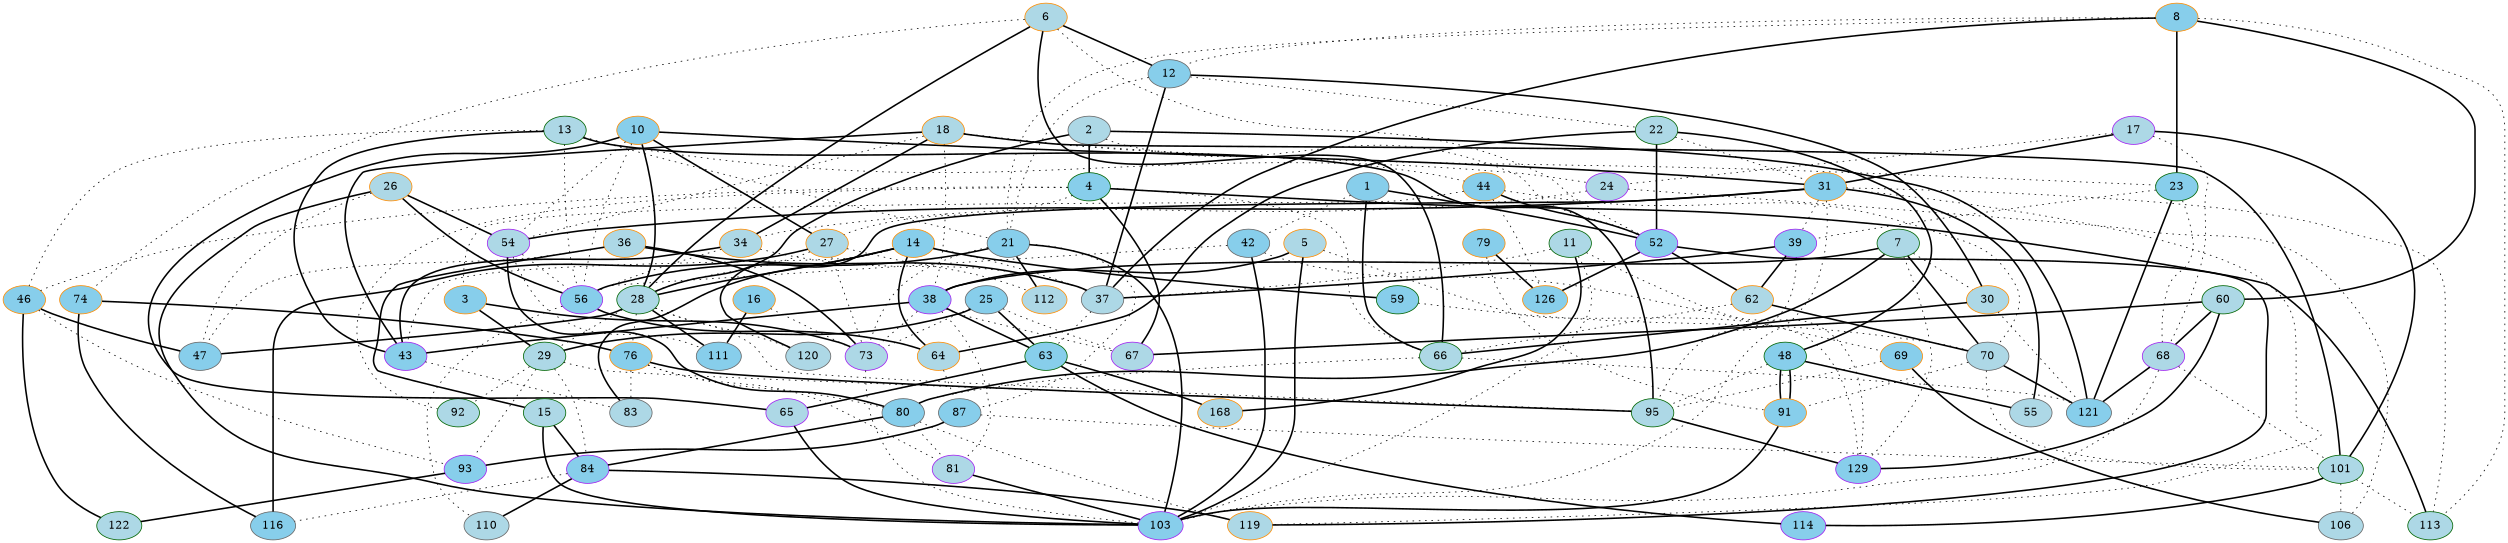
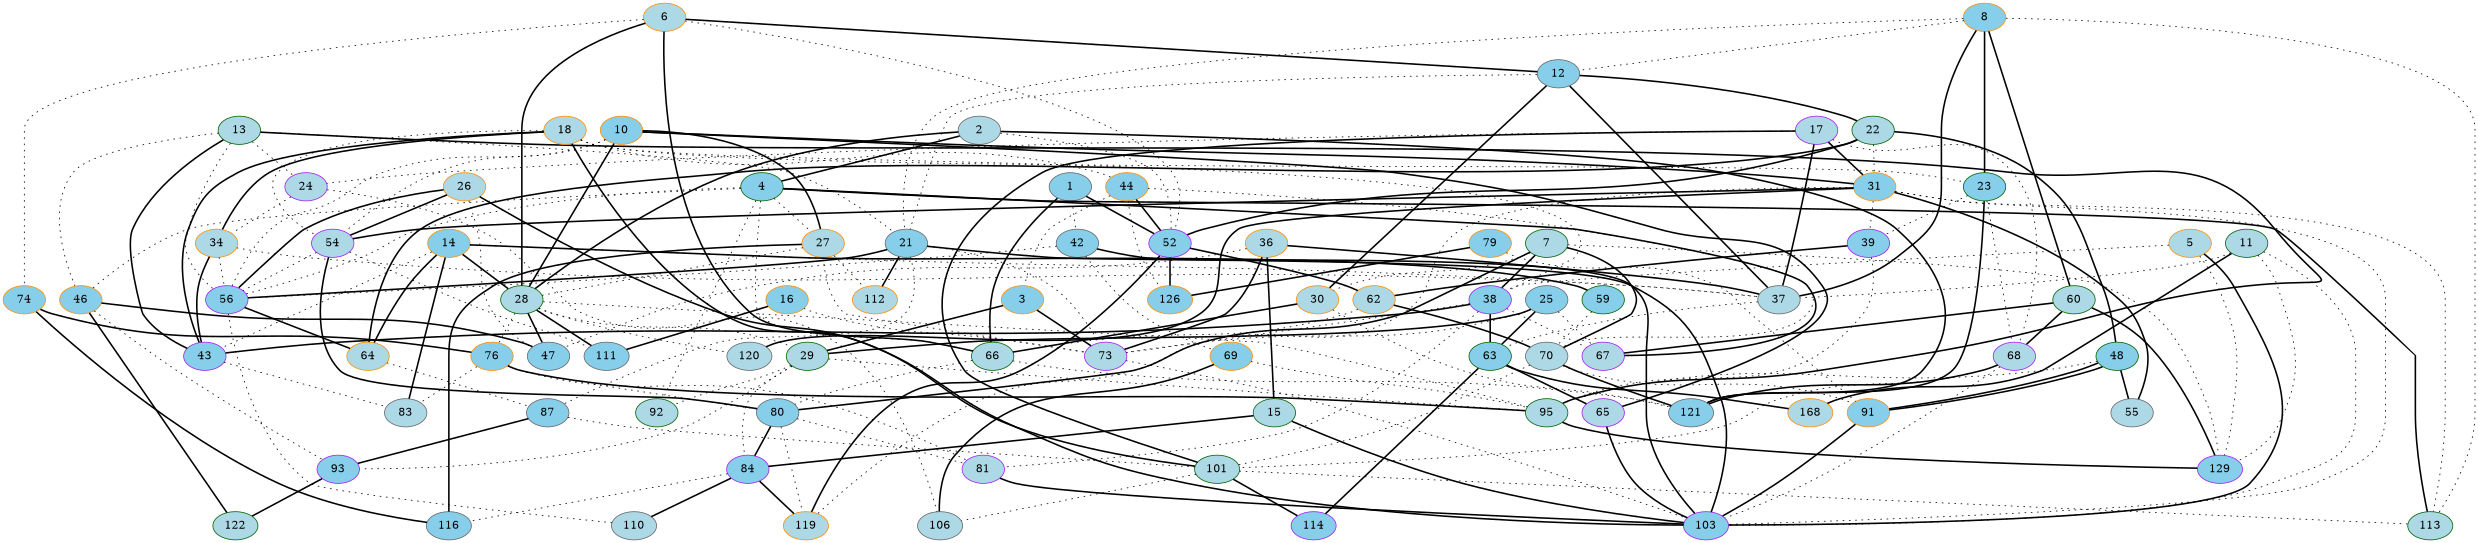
edge "12" -- "22": style dotted -> bold
edge "4" -- "56": added
edge "5" -- "38": style bold -> dotted
edge "39" -- "37": now "17" -- "37"
